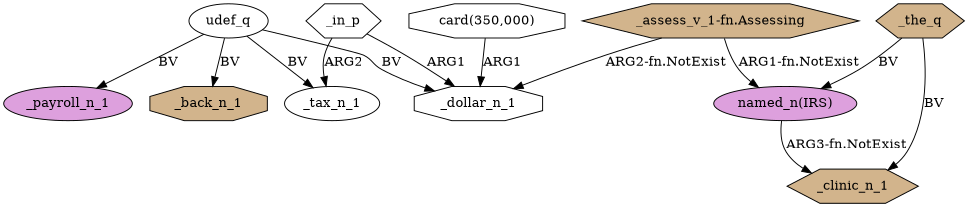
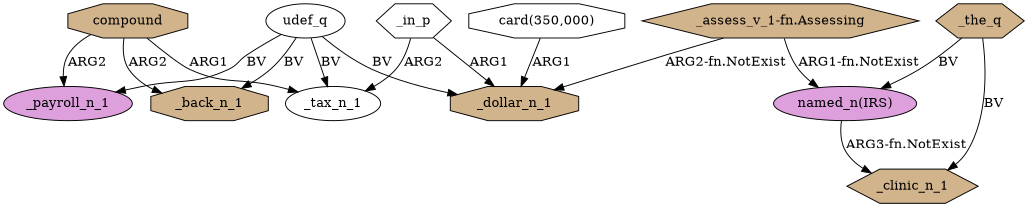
node "compound": added
node "_dollar_n_1": fillcolor white -> tan
